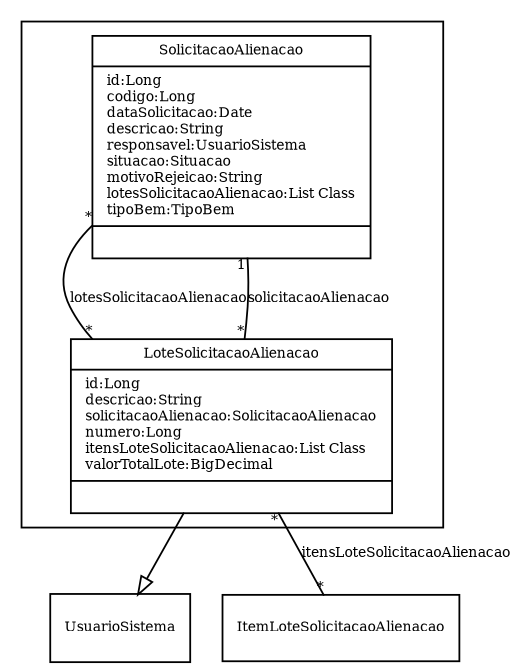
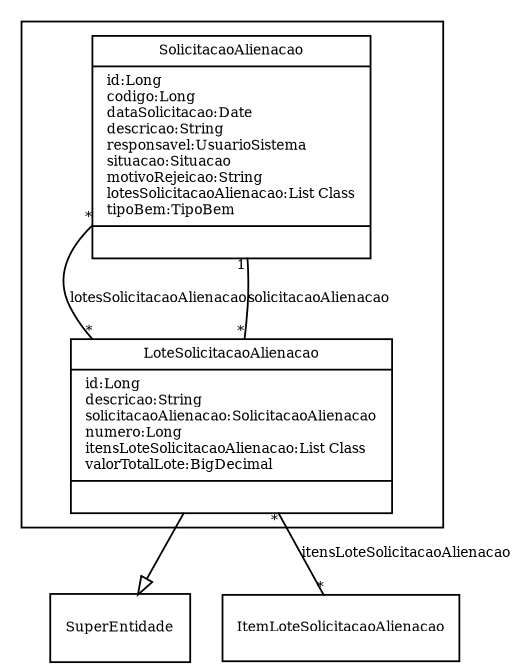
node "UsuarioSistema": label "UsuarioSistema" -> "SuperEntidade"
